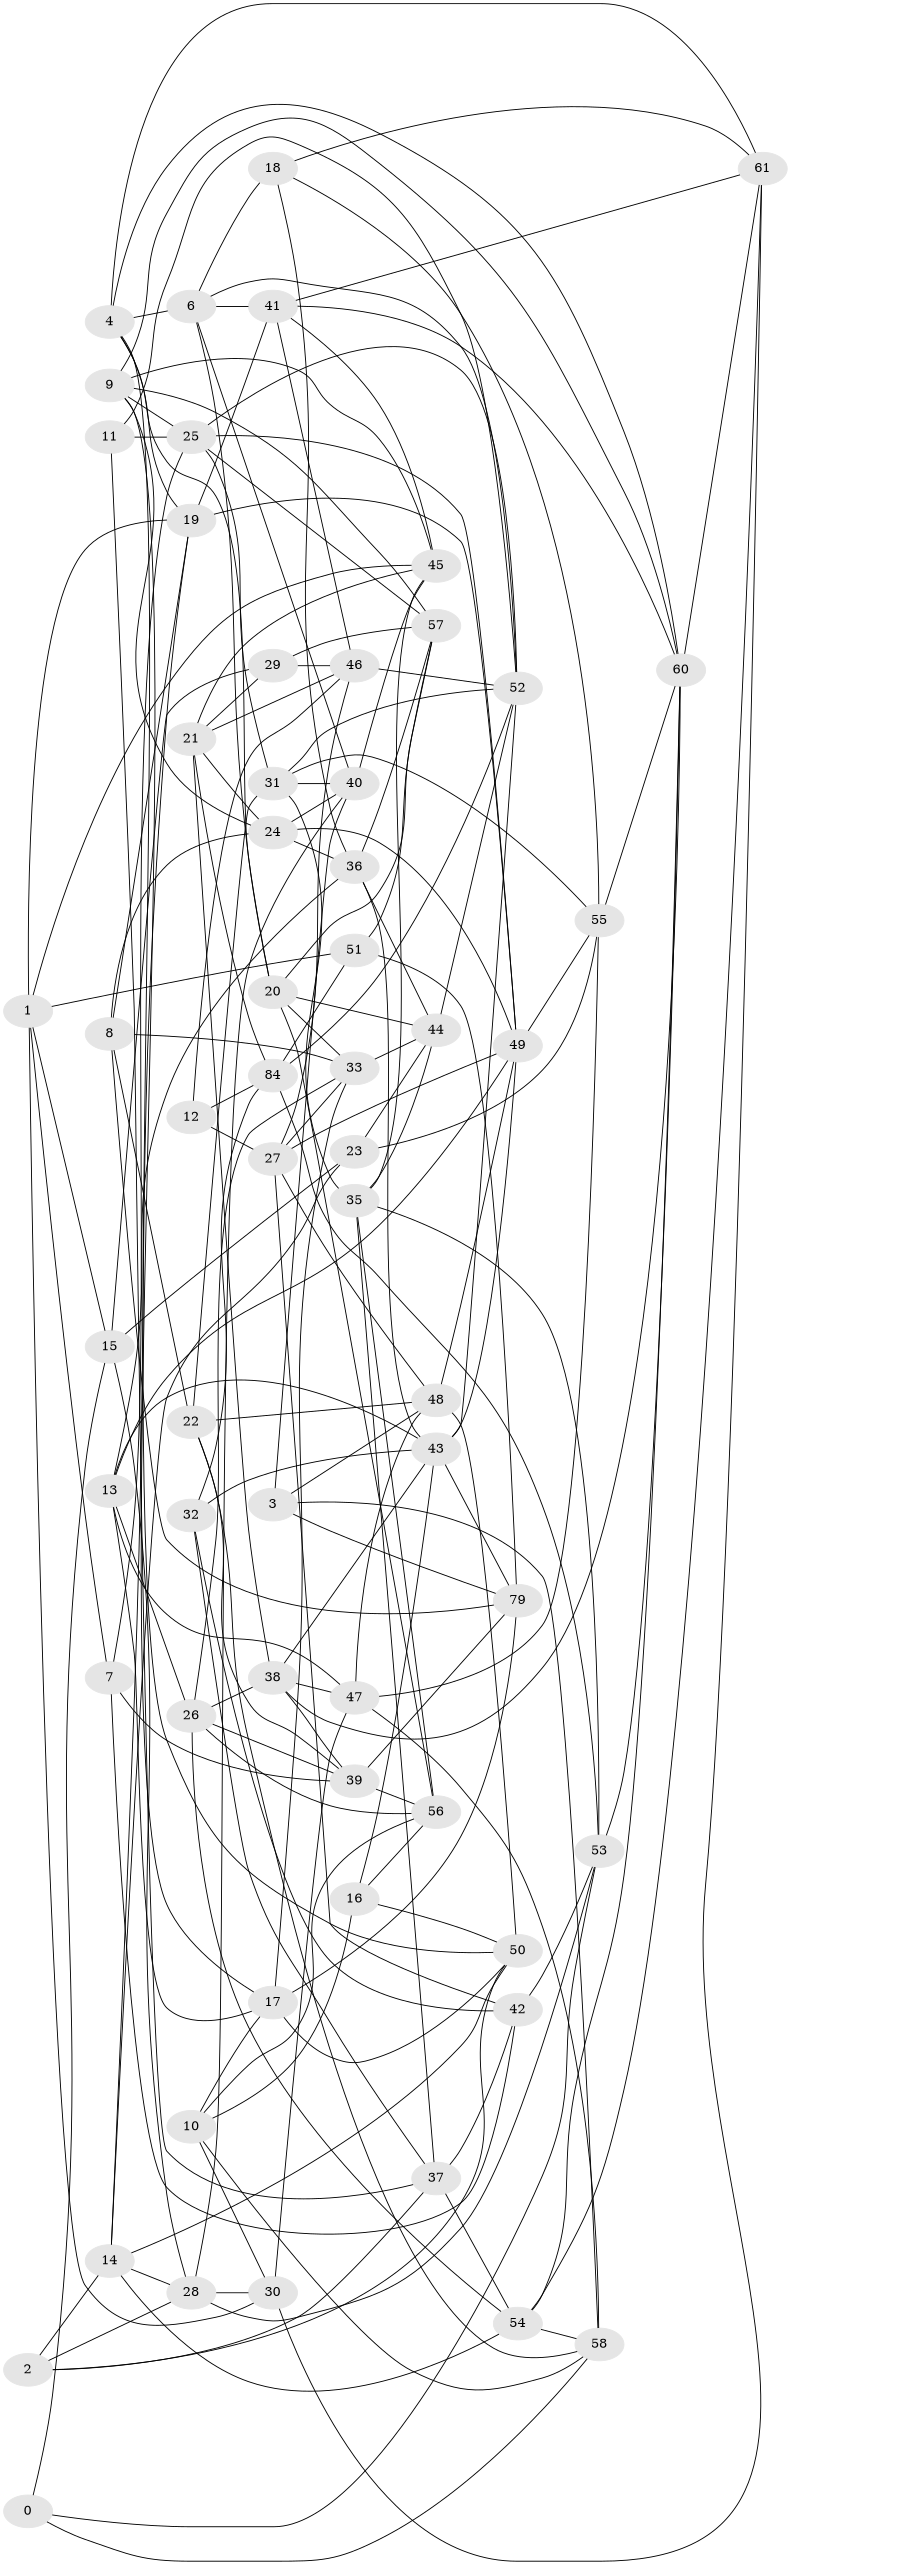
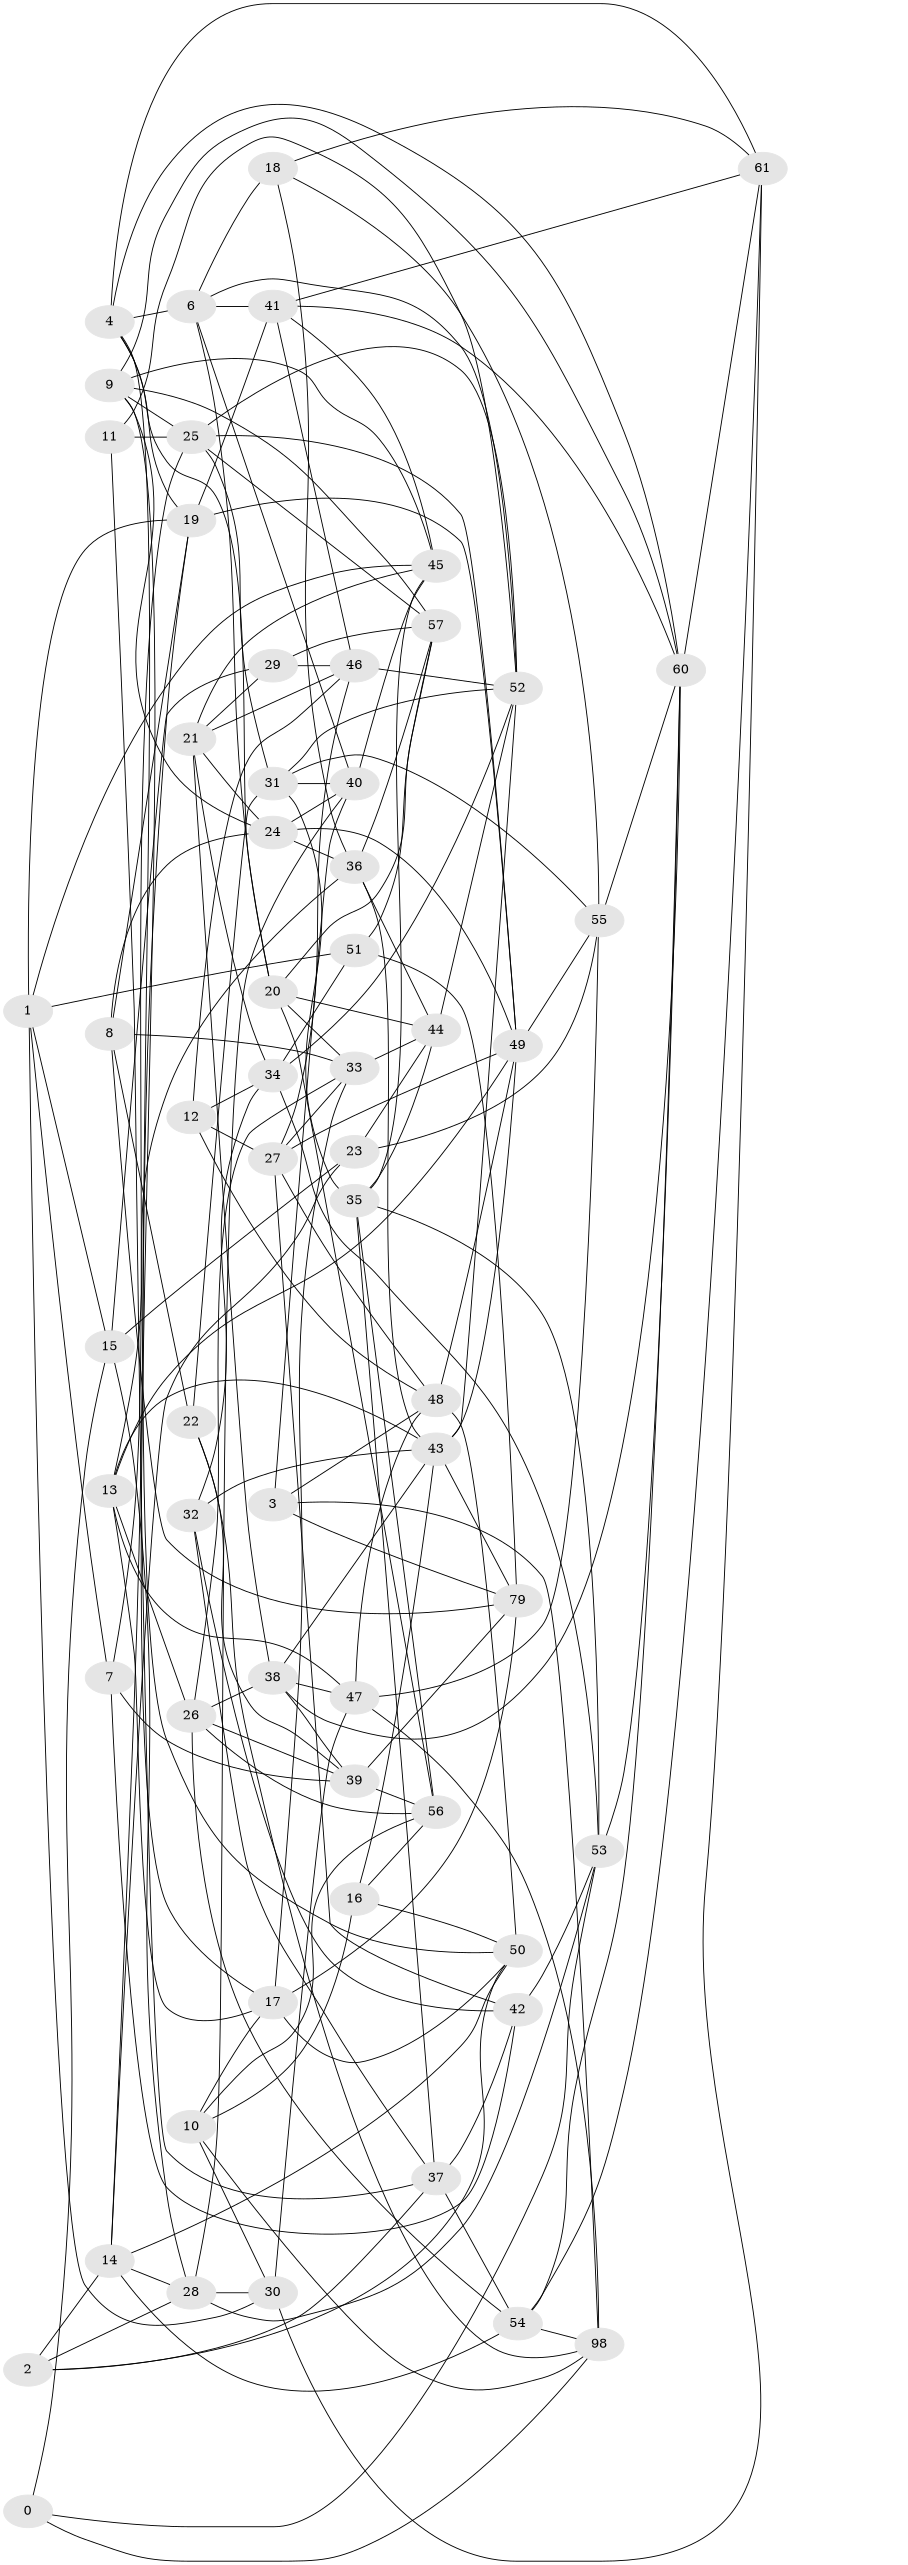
node "84": label "84" -> "34"
edge "48" -- "22": now "48" -- "12"
node "58": label "58" -> "98"
